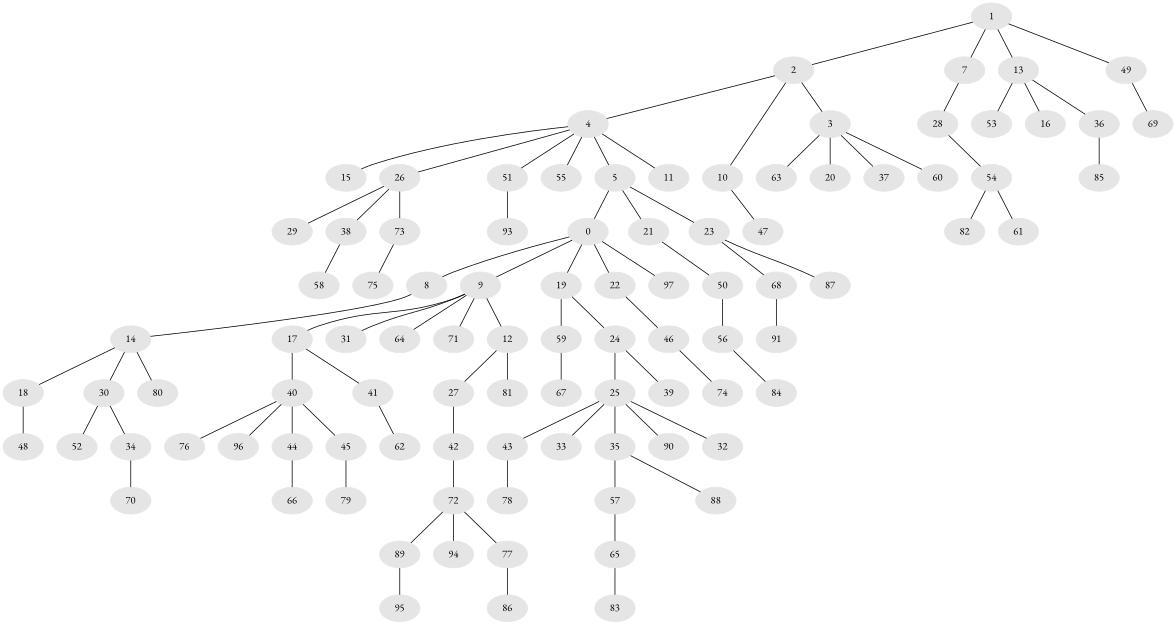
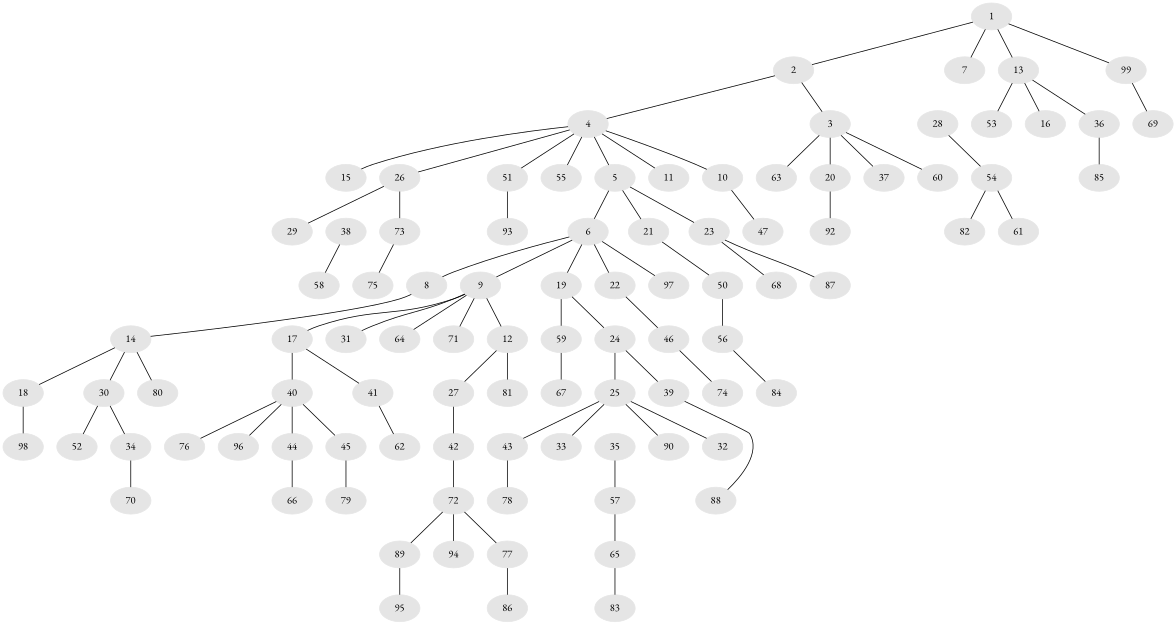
node "49": label "49" -> "99"
edge "7" -- "28": removed
edge "2" -- "10": now "4" -- "10"
edge "26" -- "38": removed
node "0": label "0" -> "6"
node "92": added
node "91": removed
edge "25" -- "35": removed
node "48": label "48" -> "98"
edge "35" -- "88": now "39" -- "88"
